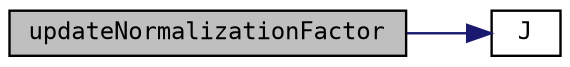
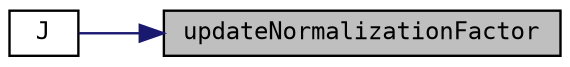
edge "updateNormalizationFactor" -> "J": reversed
